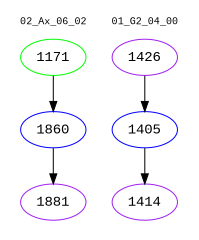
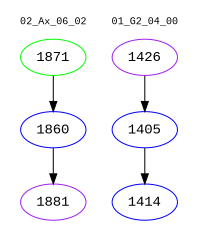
node "1171": label "1171" -> "1871"
node "1414": color purple -> blue
